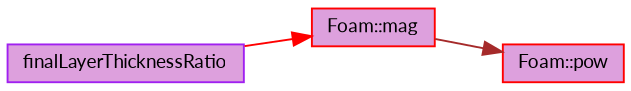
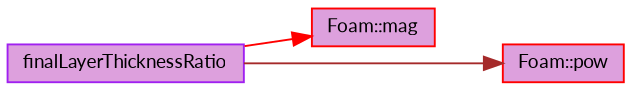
edge "Foam::mag" -> "Foam::pow": now "finalLayerThicknessRatio" -> "Foam::pow"
